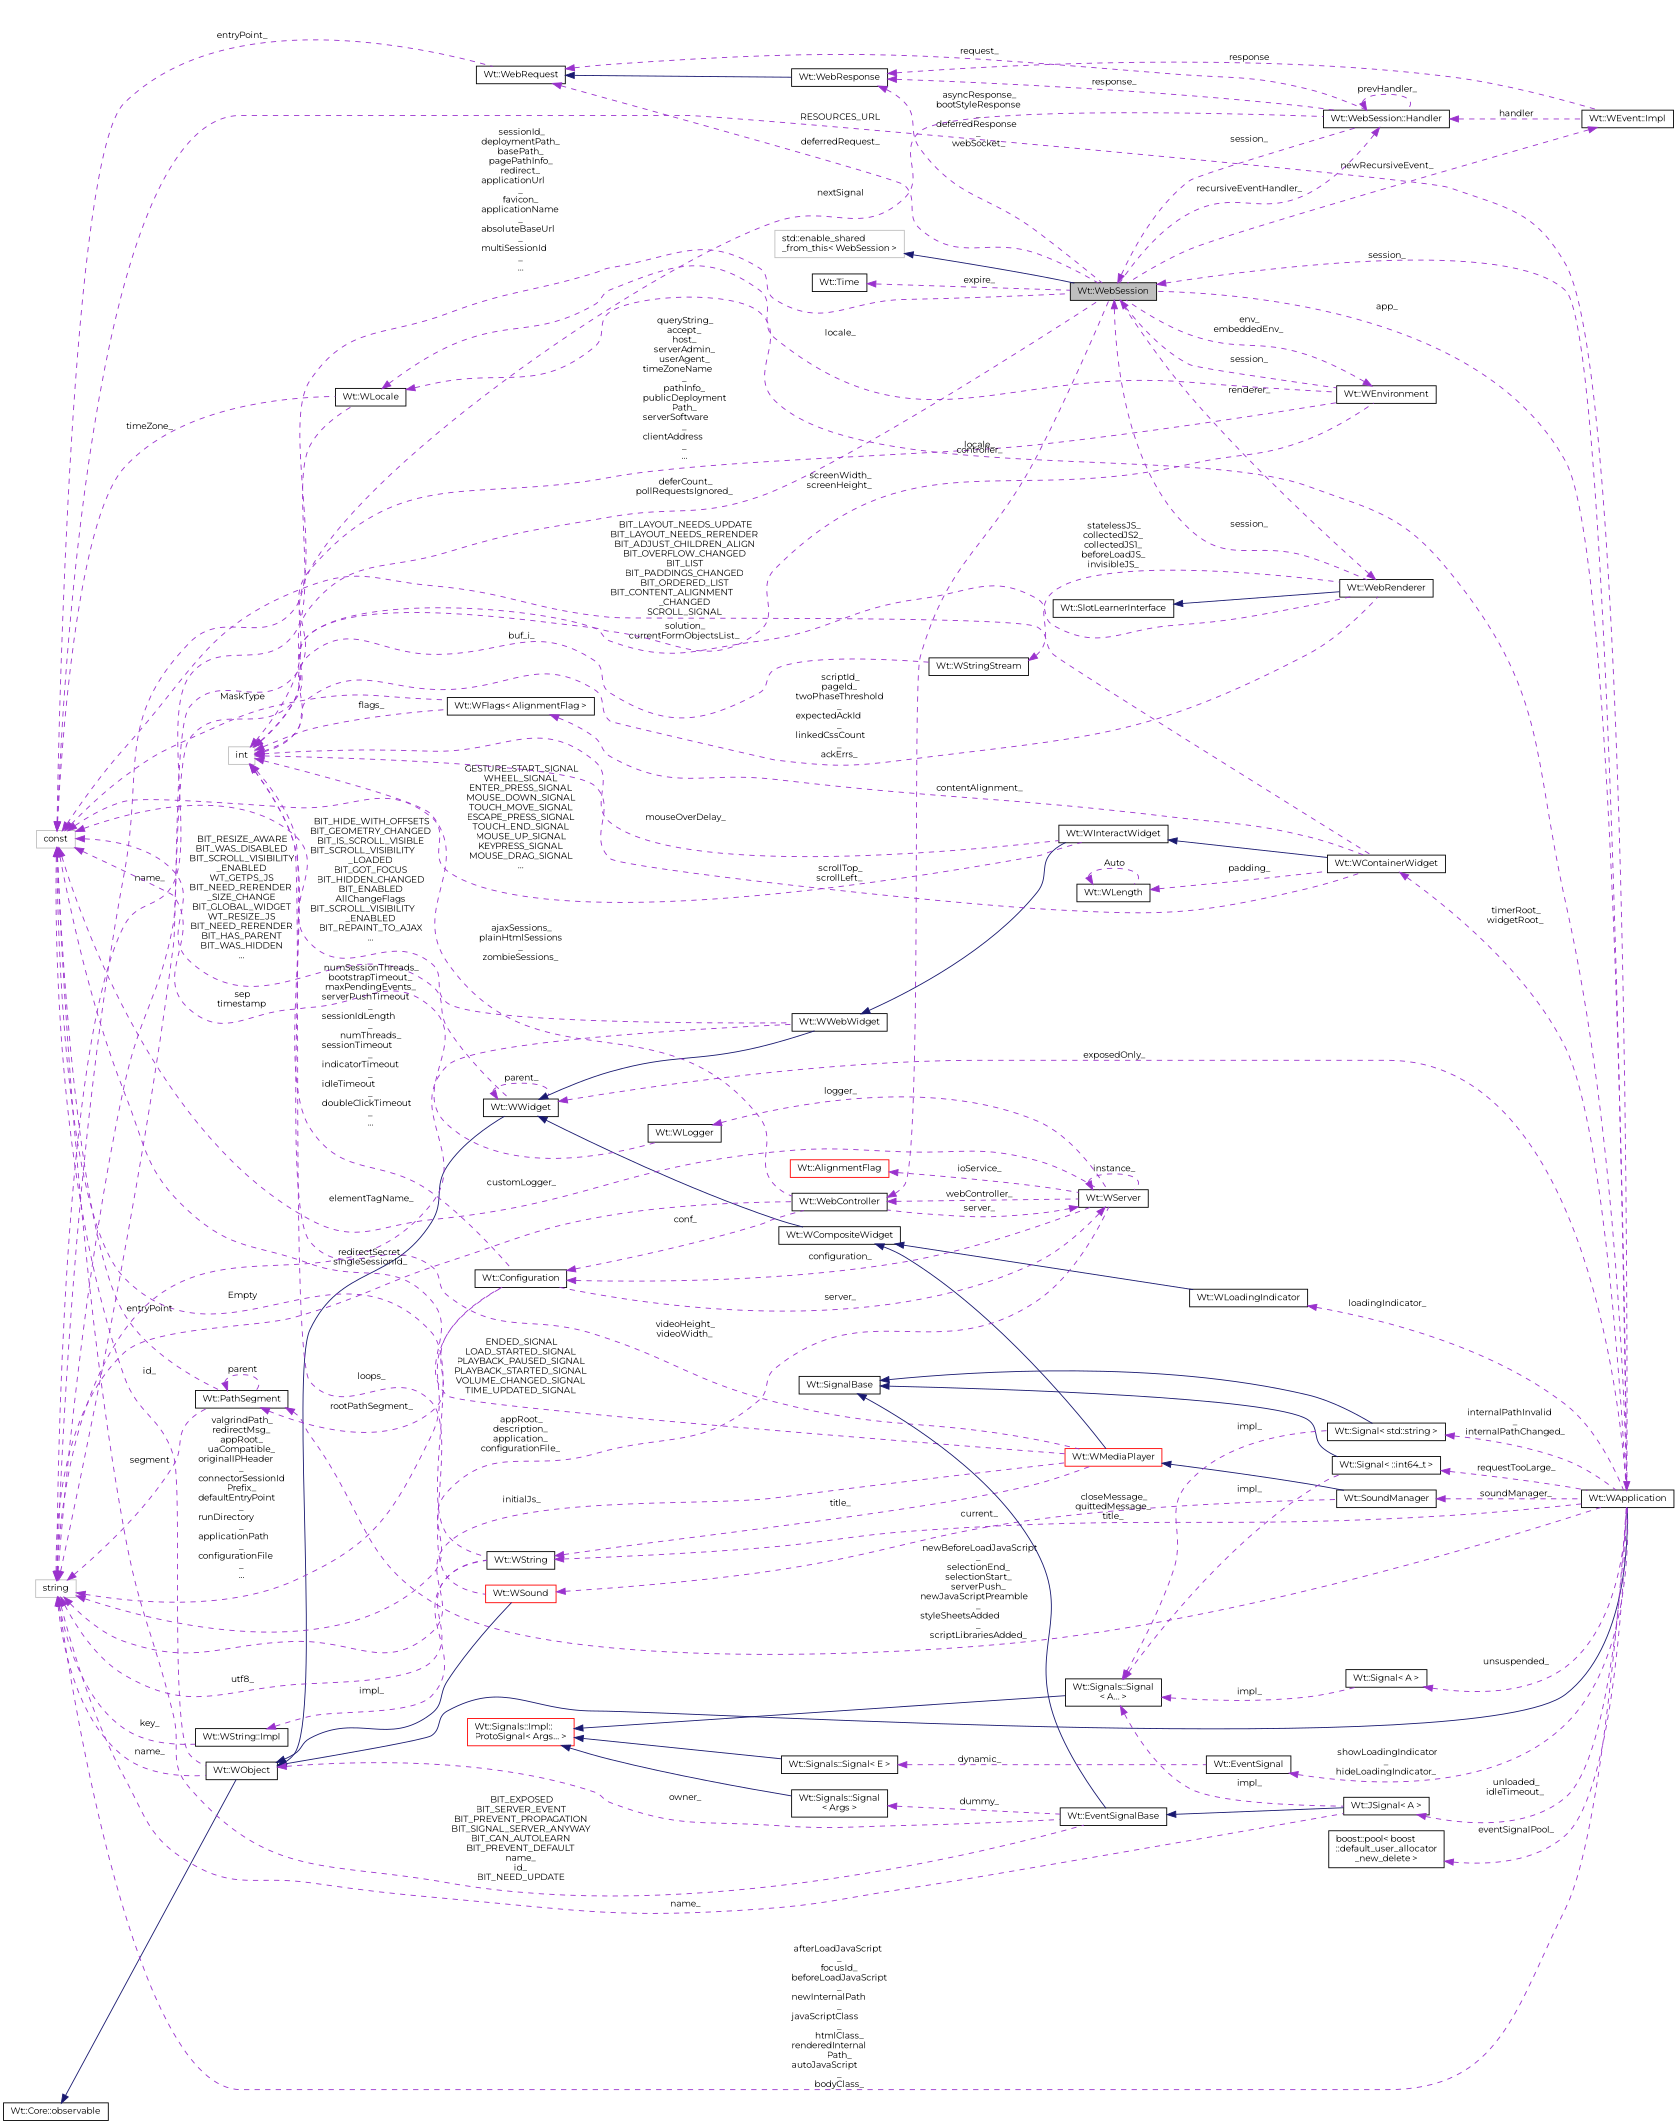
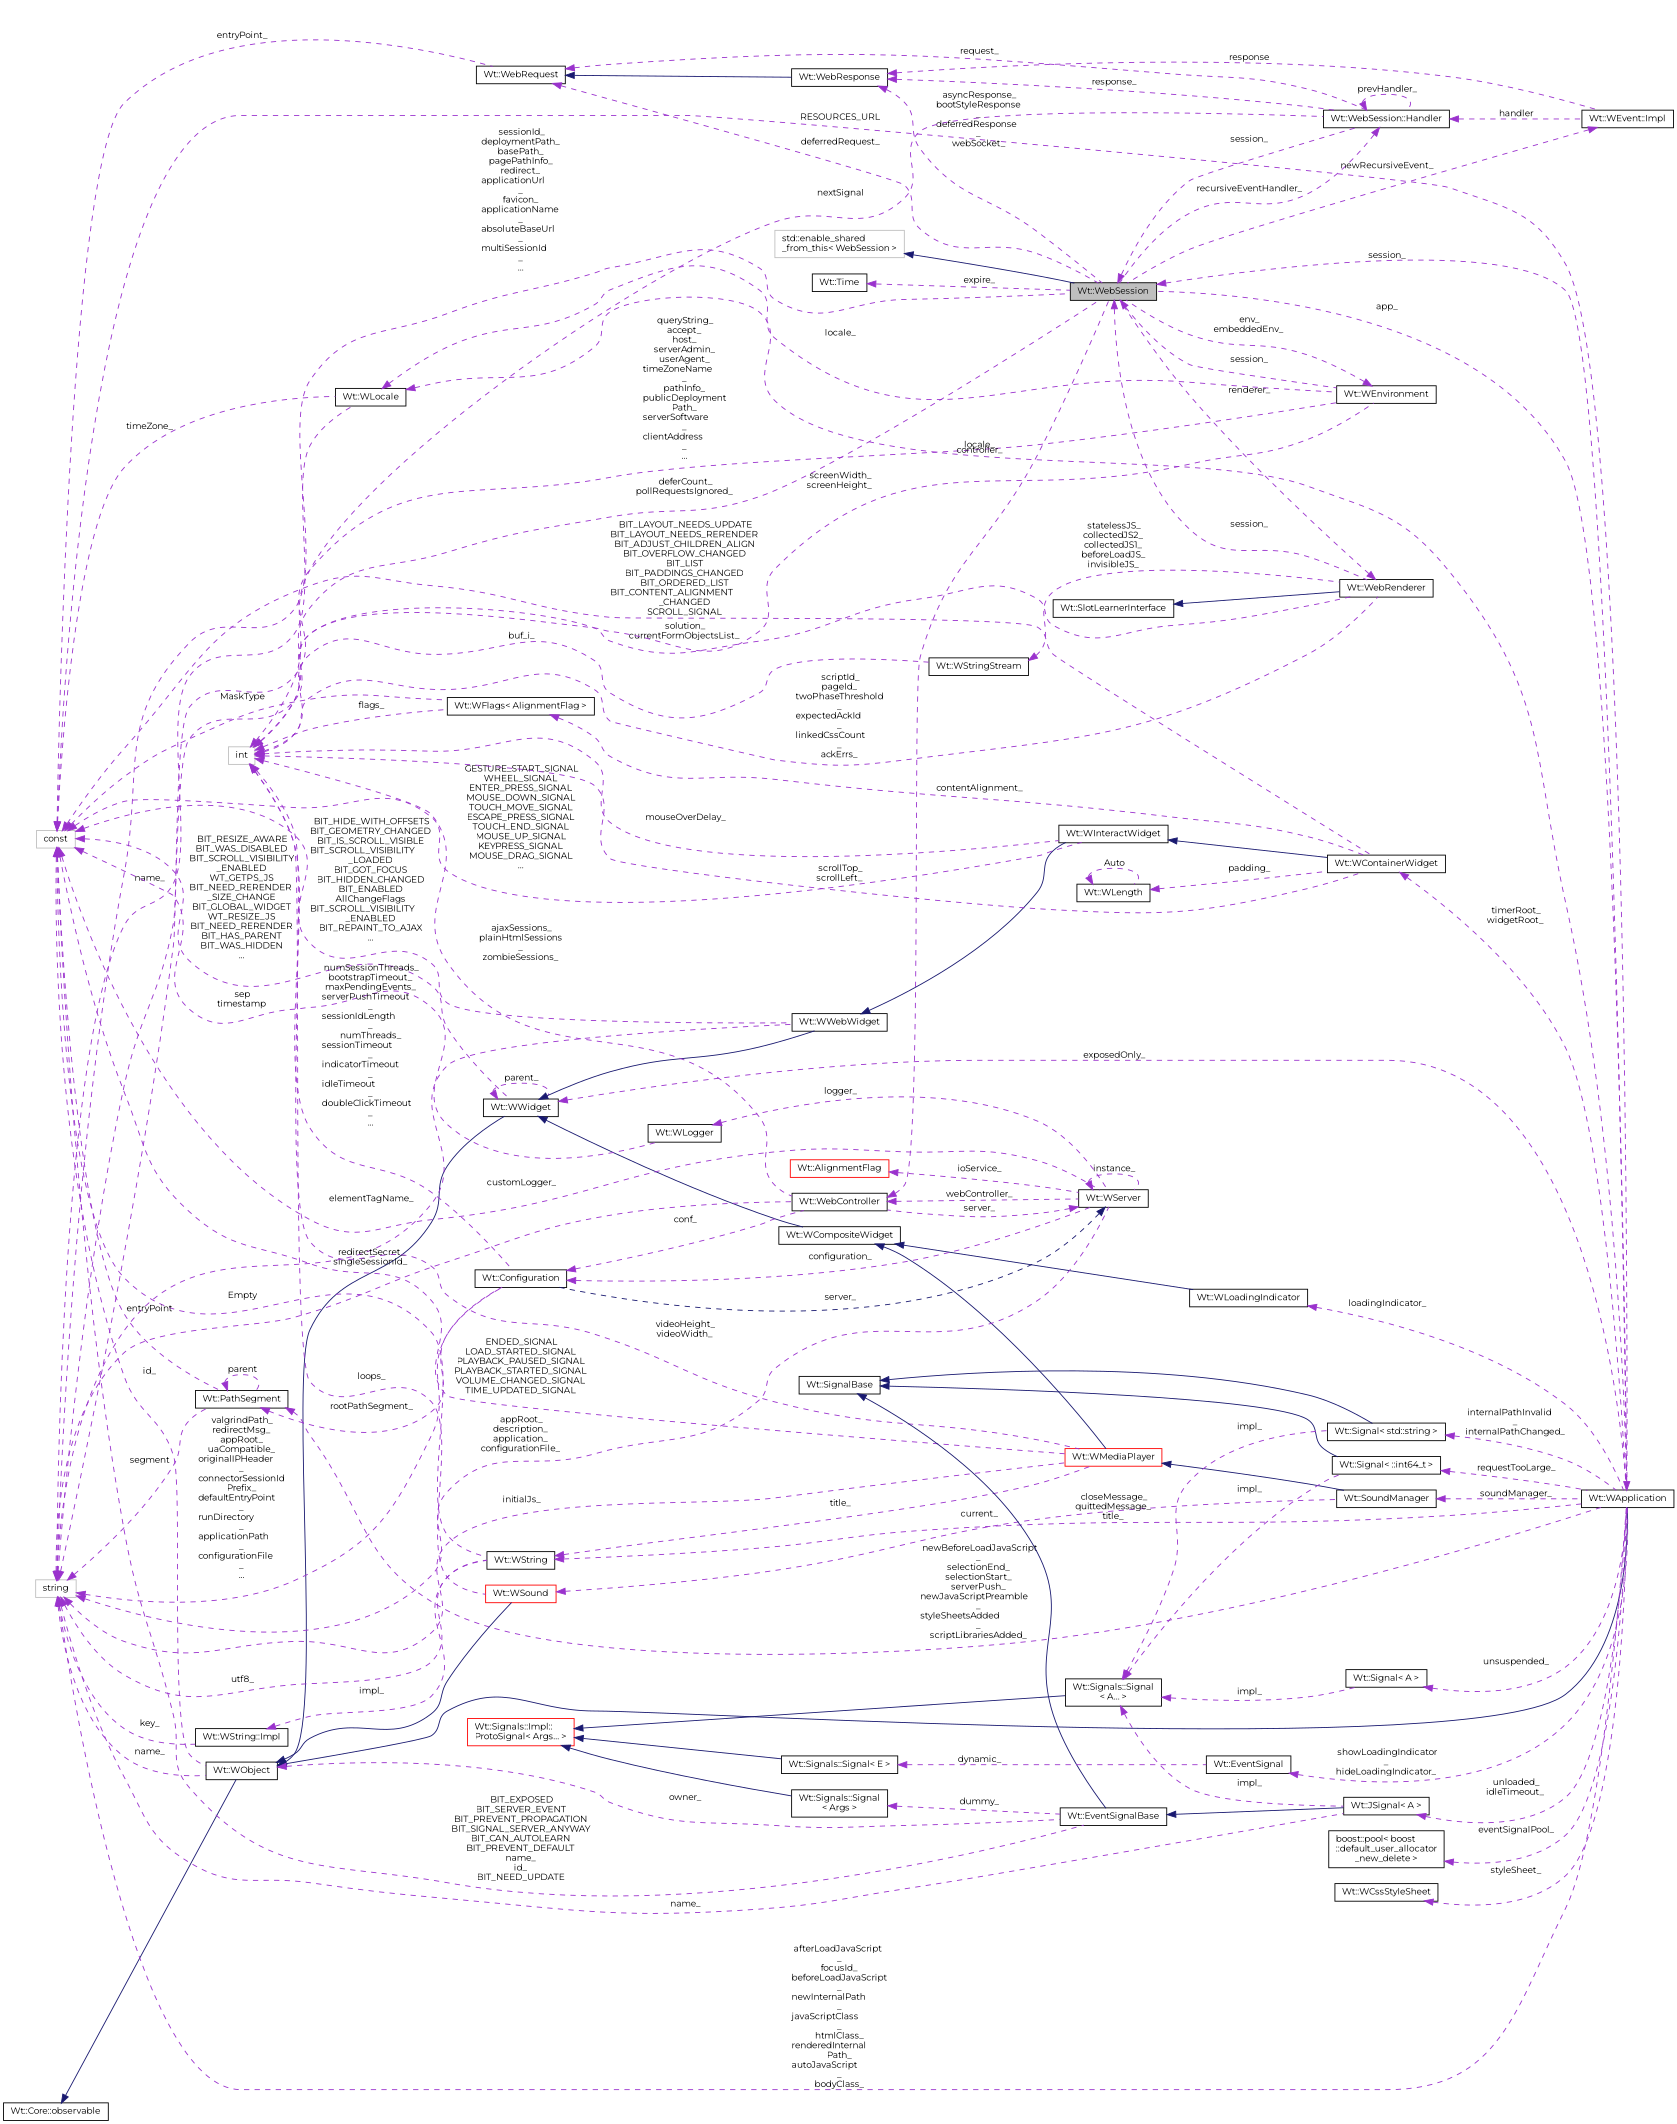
edge "Wt::Configuration" -> "Wt::WServer": color darkorchid3 -> midnightblue
node "Wt::WCssStyleSheet": added
